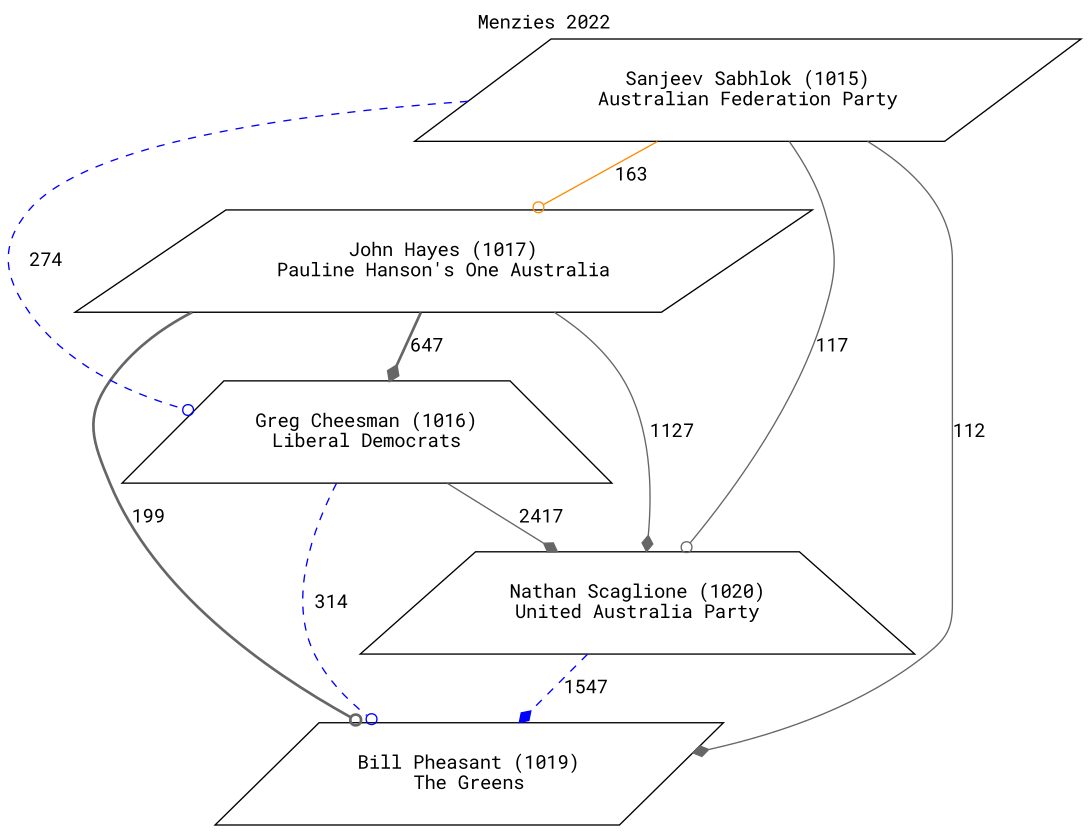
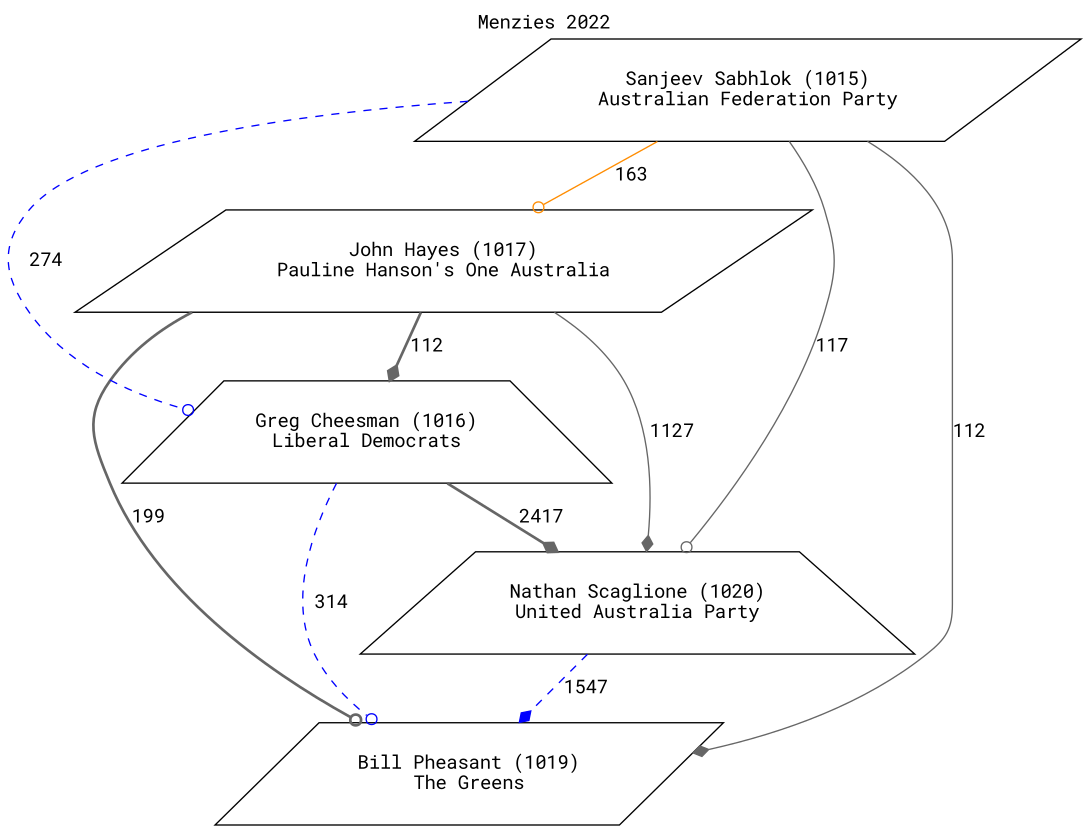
edge "John Hayes (1017) Pauline Hanson's One Australia" -> "Greg Cheesman (1016) Liberal Democrats": label "647" -> "112"
edge "Greg Cheesman (1016) Liberal Democrats" -> "Nathan Scaglione (1020) United Australia Party": style solid -> bold
